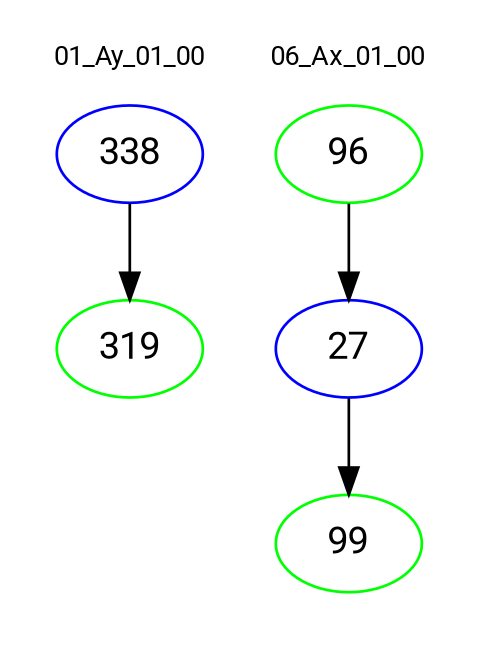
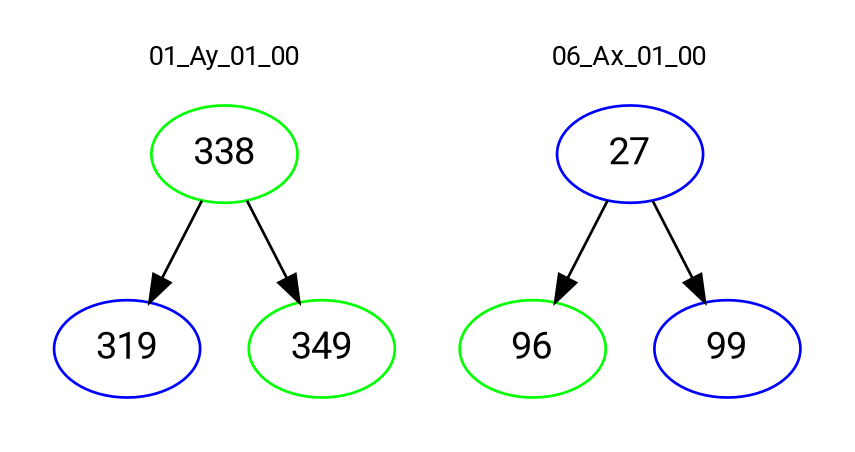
node "338": color blue -> green
edge "96" -> "27": reversed
node "319": color green -> blue
node "349": added
node "99": color green -> blue
